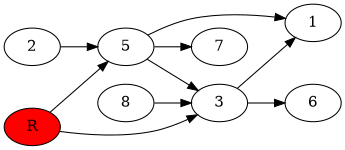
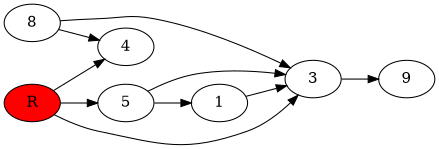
node "2": removed
node "4": added
node "7": removed
edge "3" -> "1": reversed
node "6": label "6" -> "9"
